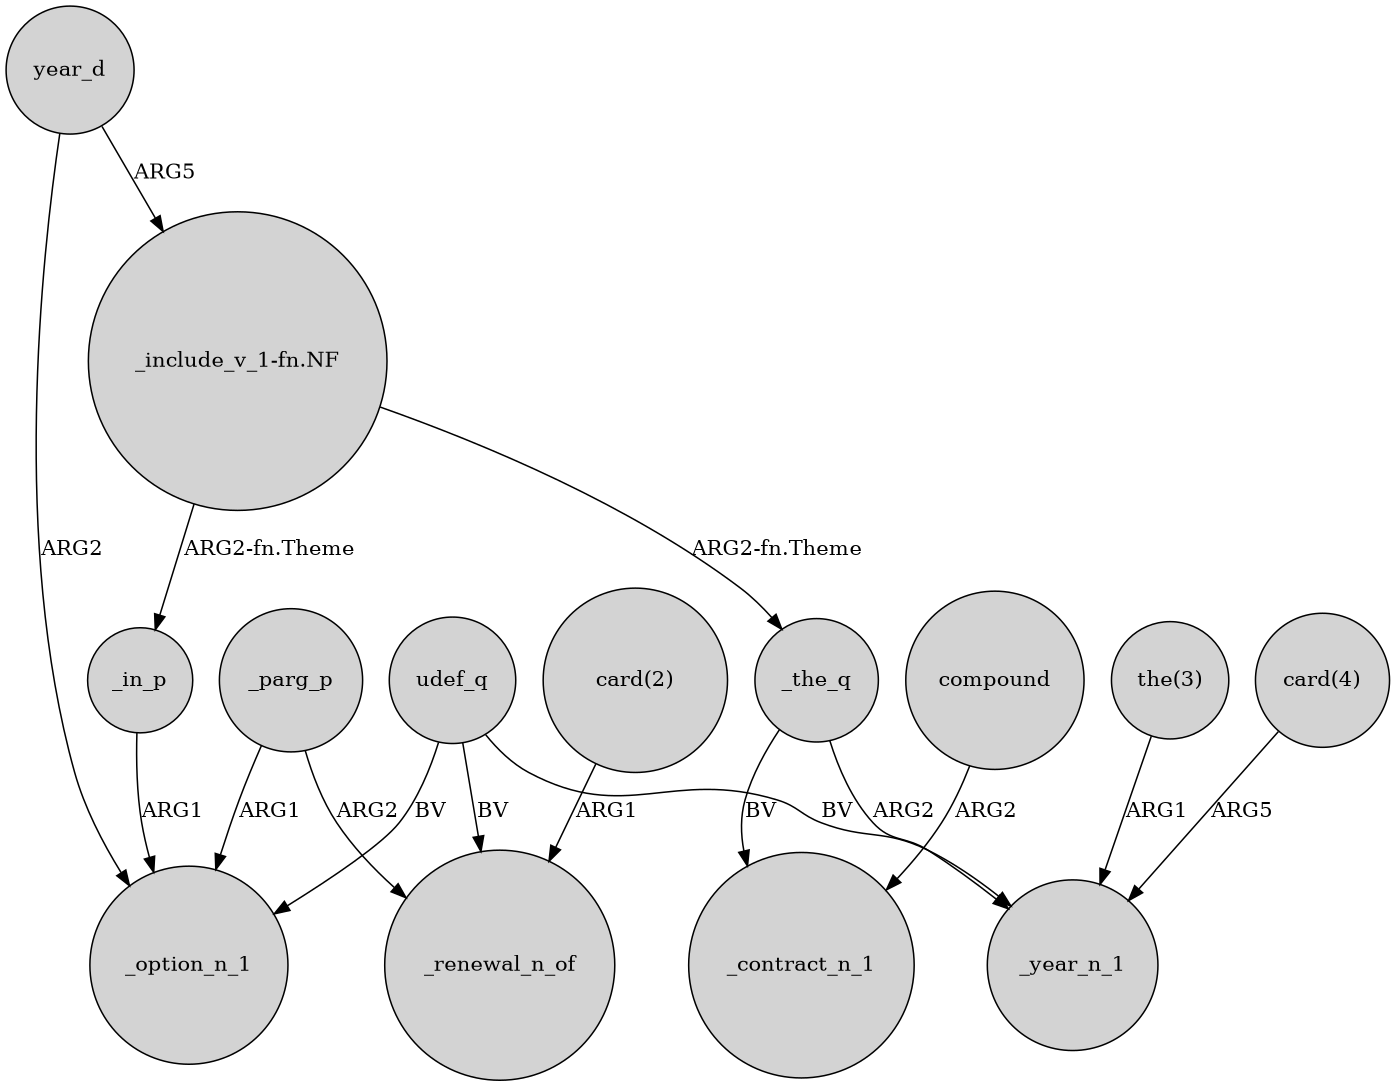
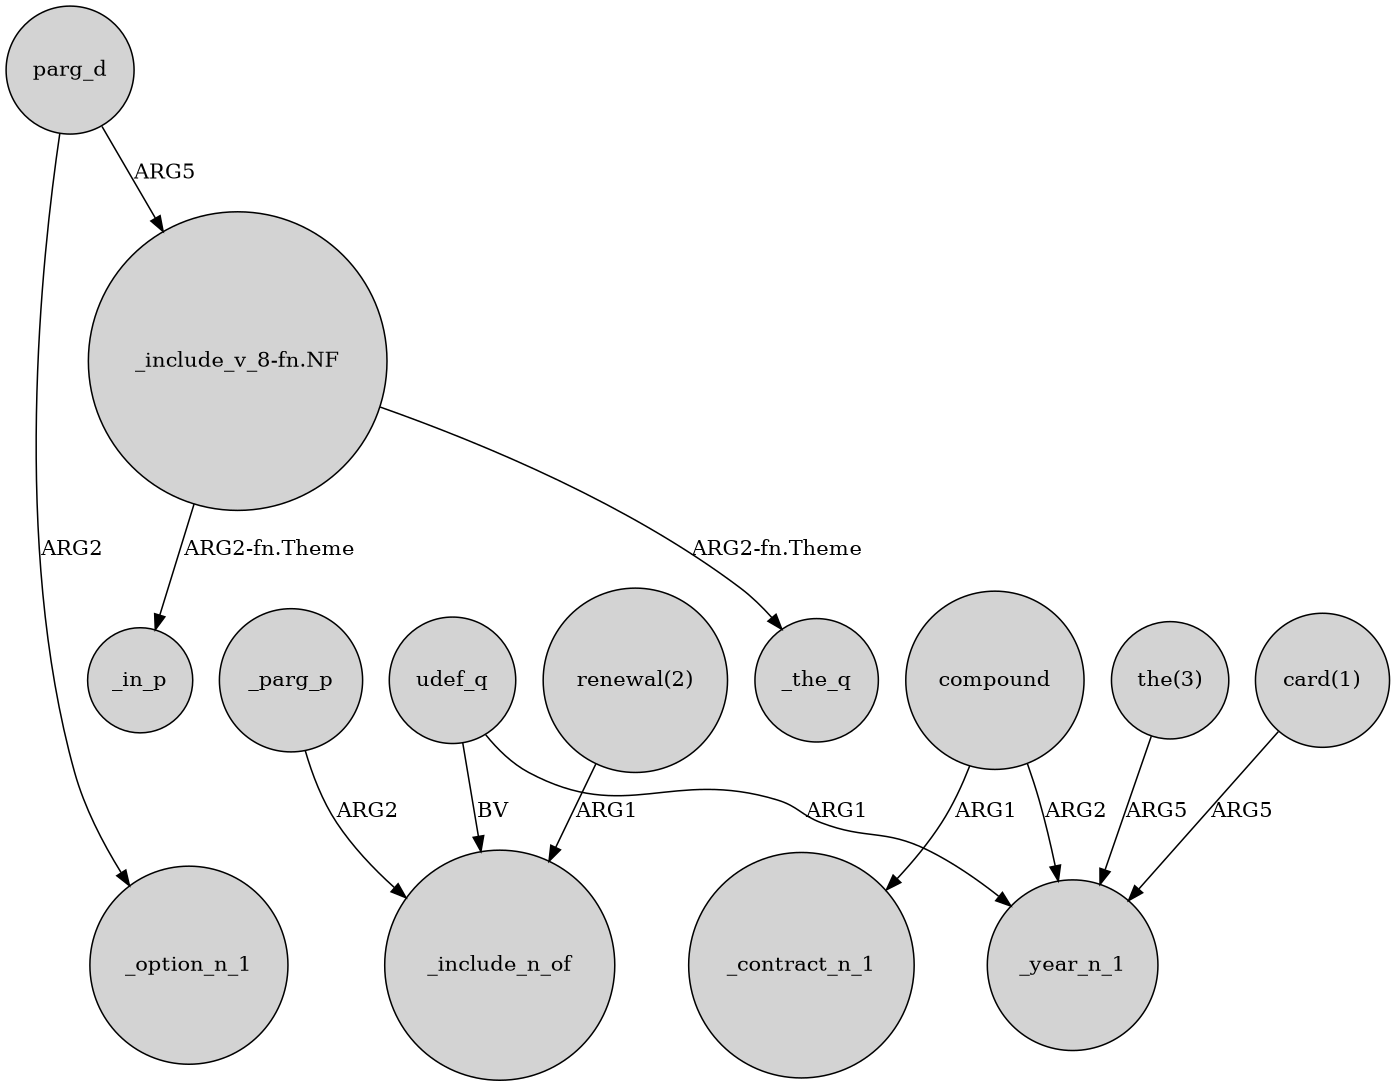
node "year_d": label "year_d" -> "parg_d"
node "_include_v_1-fn.NF": label "_include_v_1-fn.NF" -> "_include_v_8-fn.NF"
node "card(2)": label "card(2)" -> "renewal(2)"
node "card(4)": label "card(4)" -> "card(1)"
edge "_the_q" -> "_contract_n_1": removed, label "BV"
edge "_in_p" -> "_option_n_1": removed, label "ARG1"
edge "_parg_p" -> "_option_n_1": removed, label "ARG1"
edge "udef_q" -> "_year_n_1": label "BV" -> "ARG1"
edge "compound" -> "_contract_n_1": label "ARG2" -> "ARG1"
edge "the(3)" -> "_year_n_1": label "ARG1" -> "ARG5"
edge "_the_q" -> "_year_n_1": now "compound" -> "_year_n_1"
edge "udef_q" -> "_option_n_1": removed, label "BV"
node "_renewal_n_of": label "_renewal_n_of" -> "_include_n_of"
